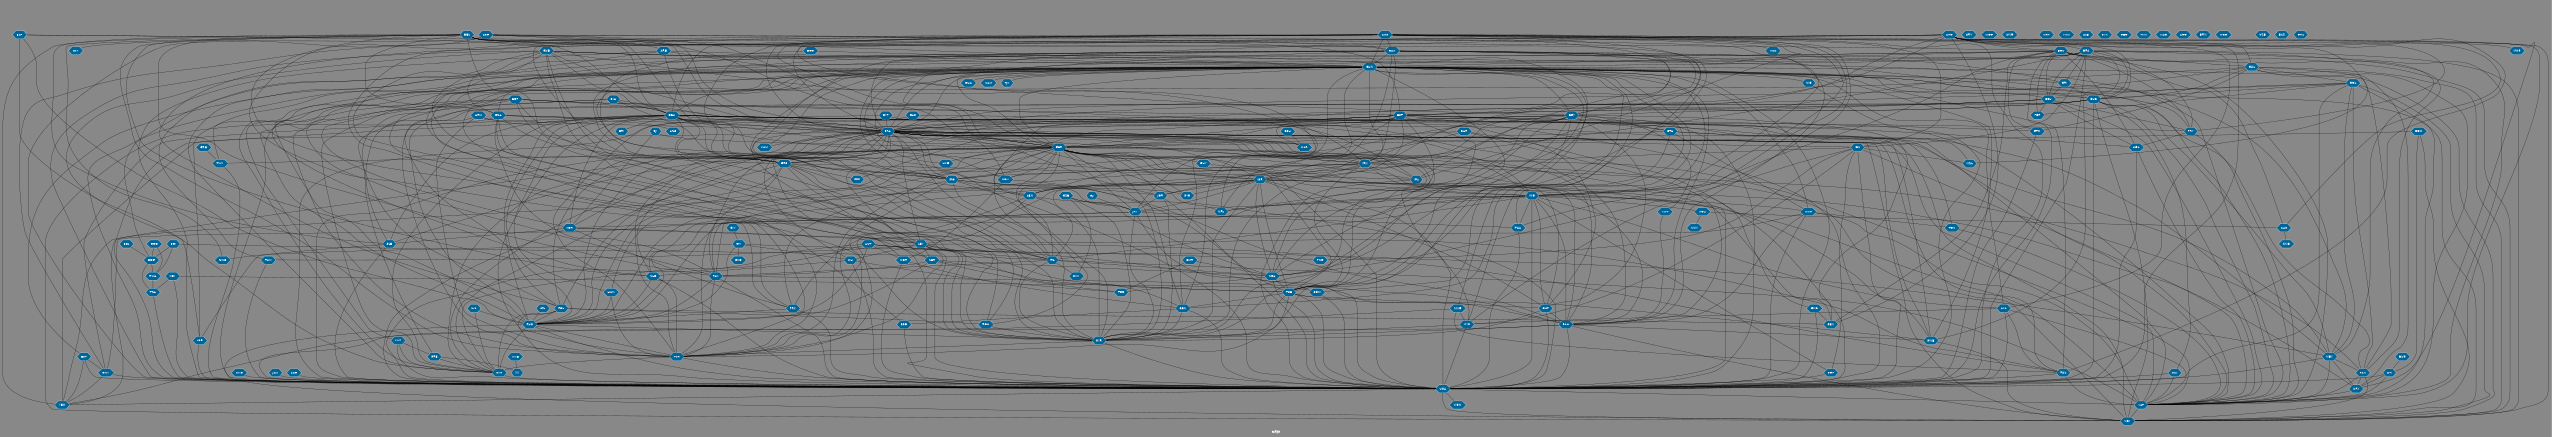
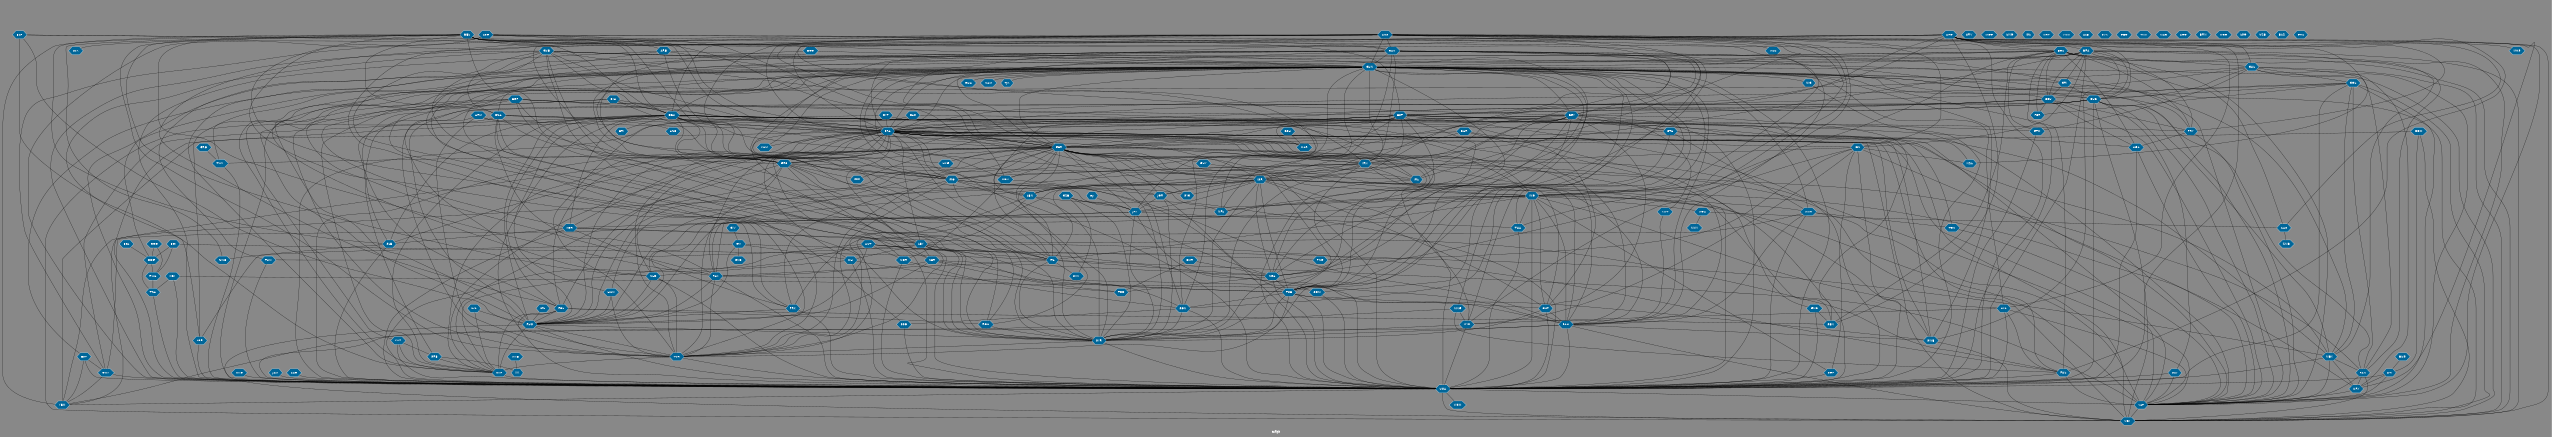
node "ISL": added
node "LSO": added
node "FJI": removed
